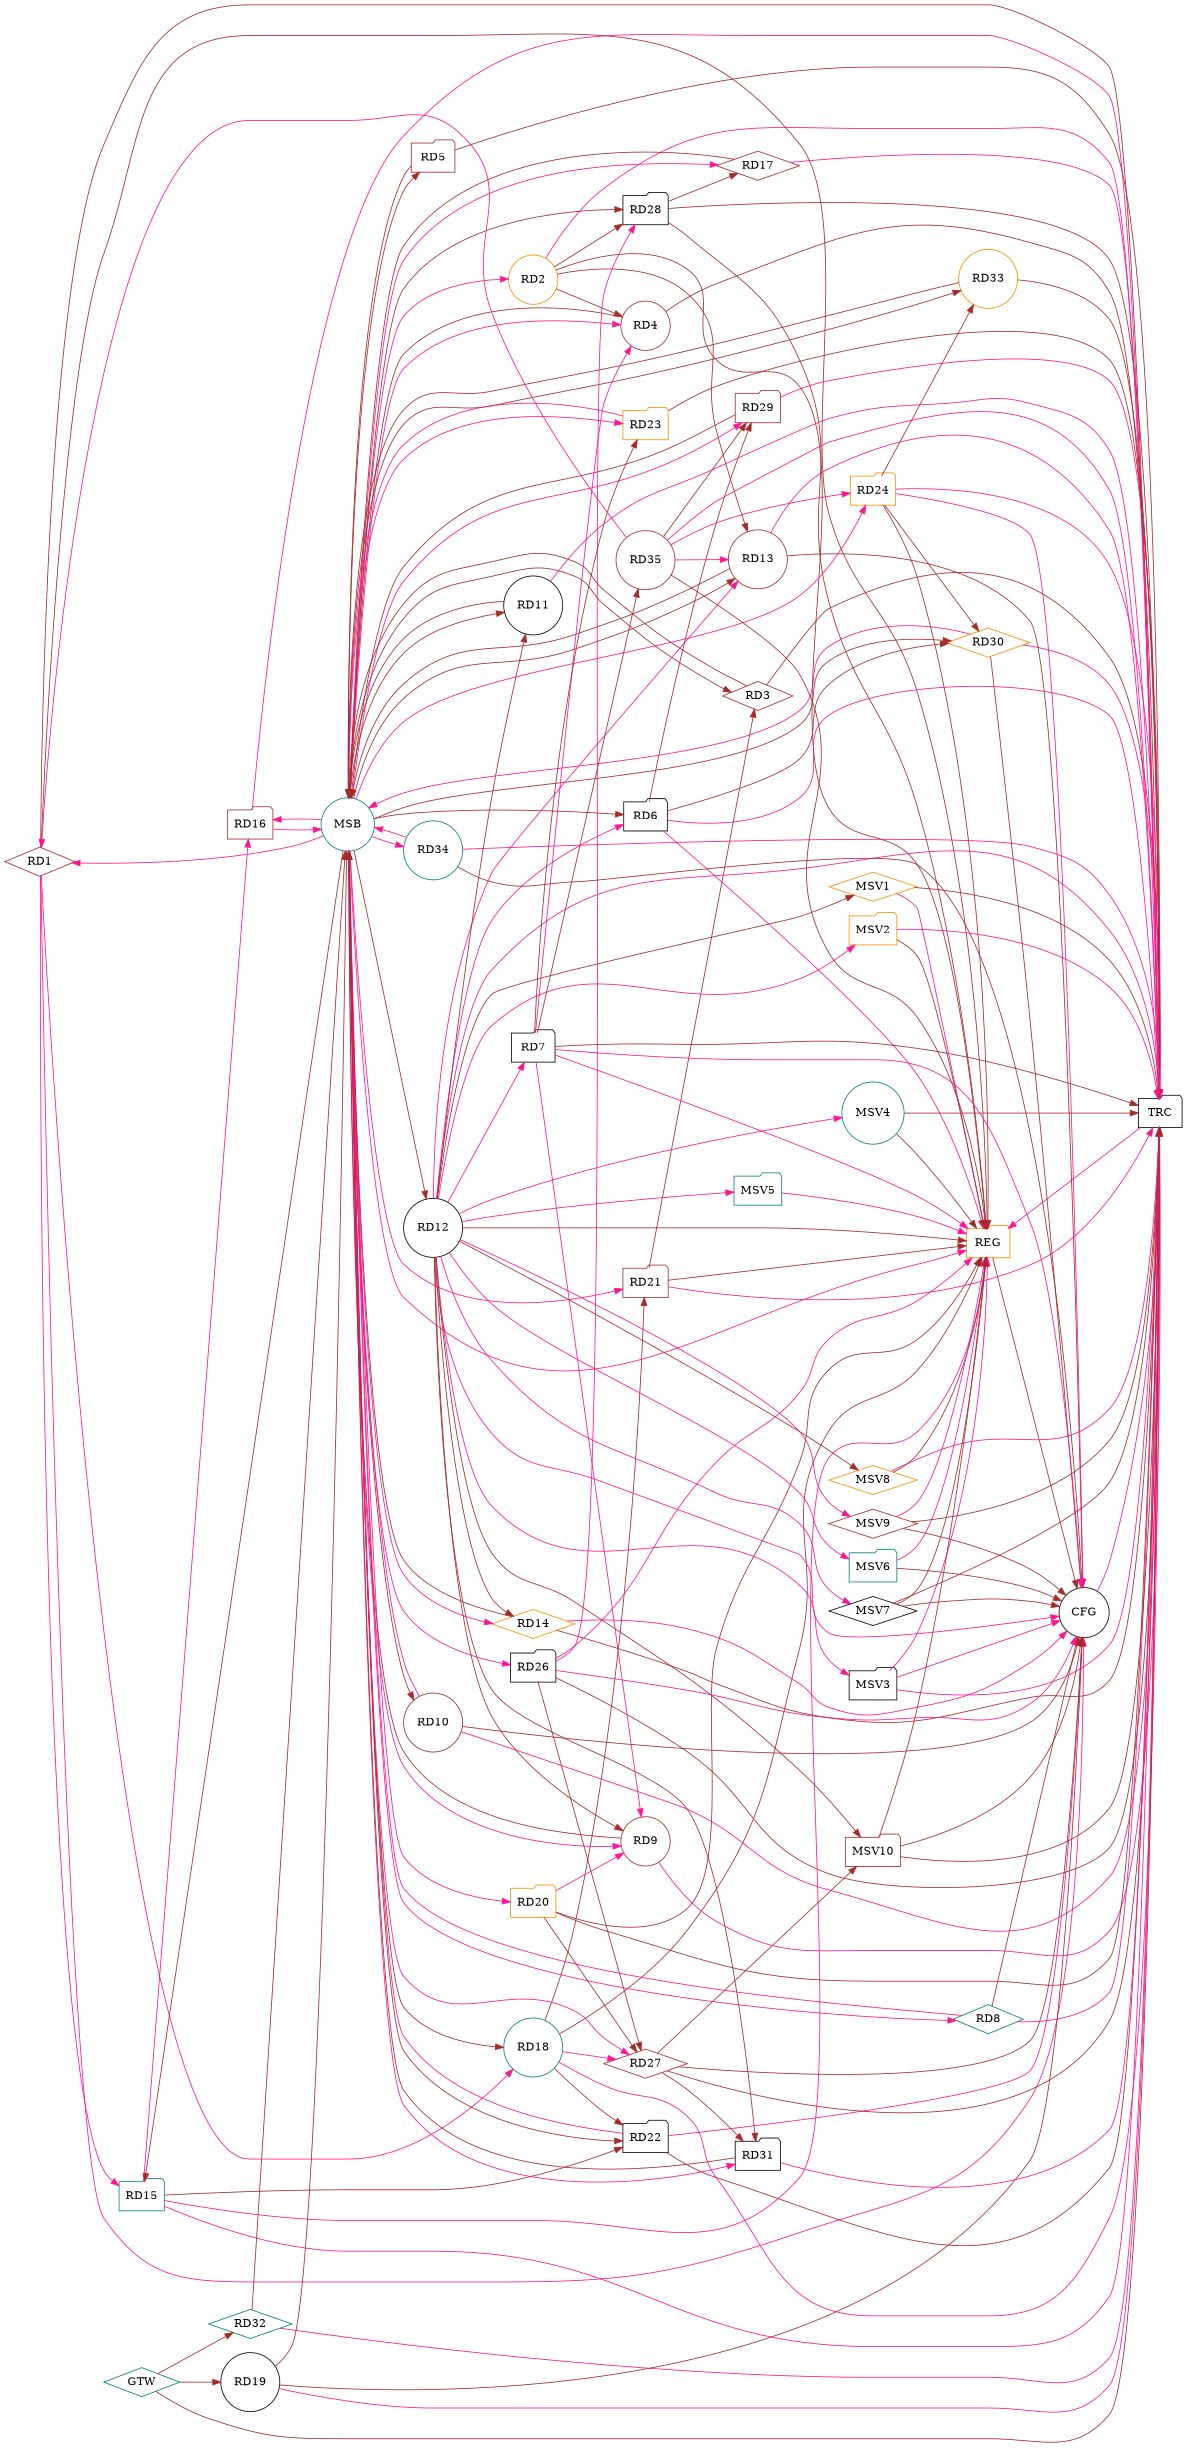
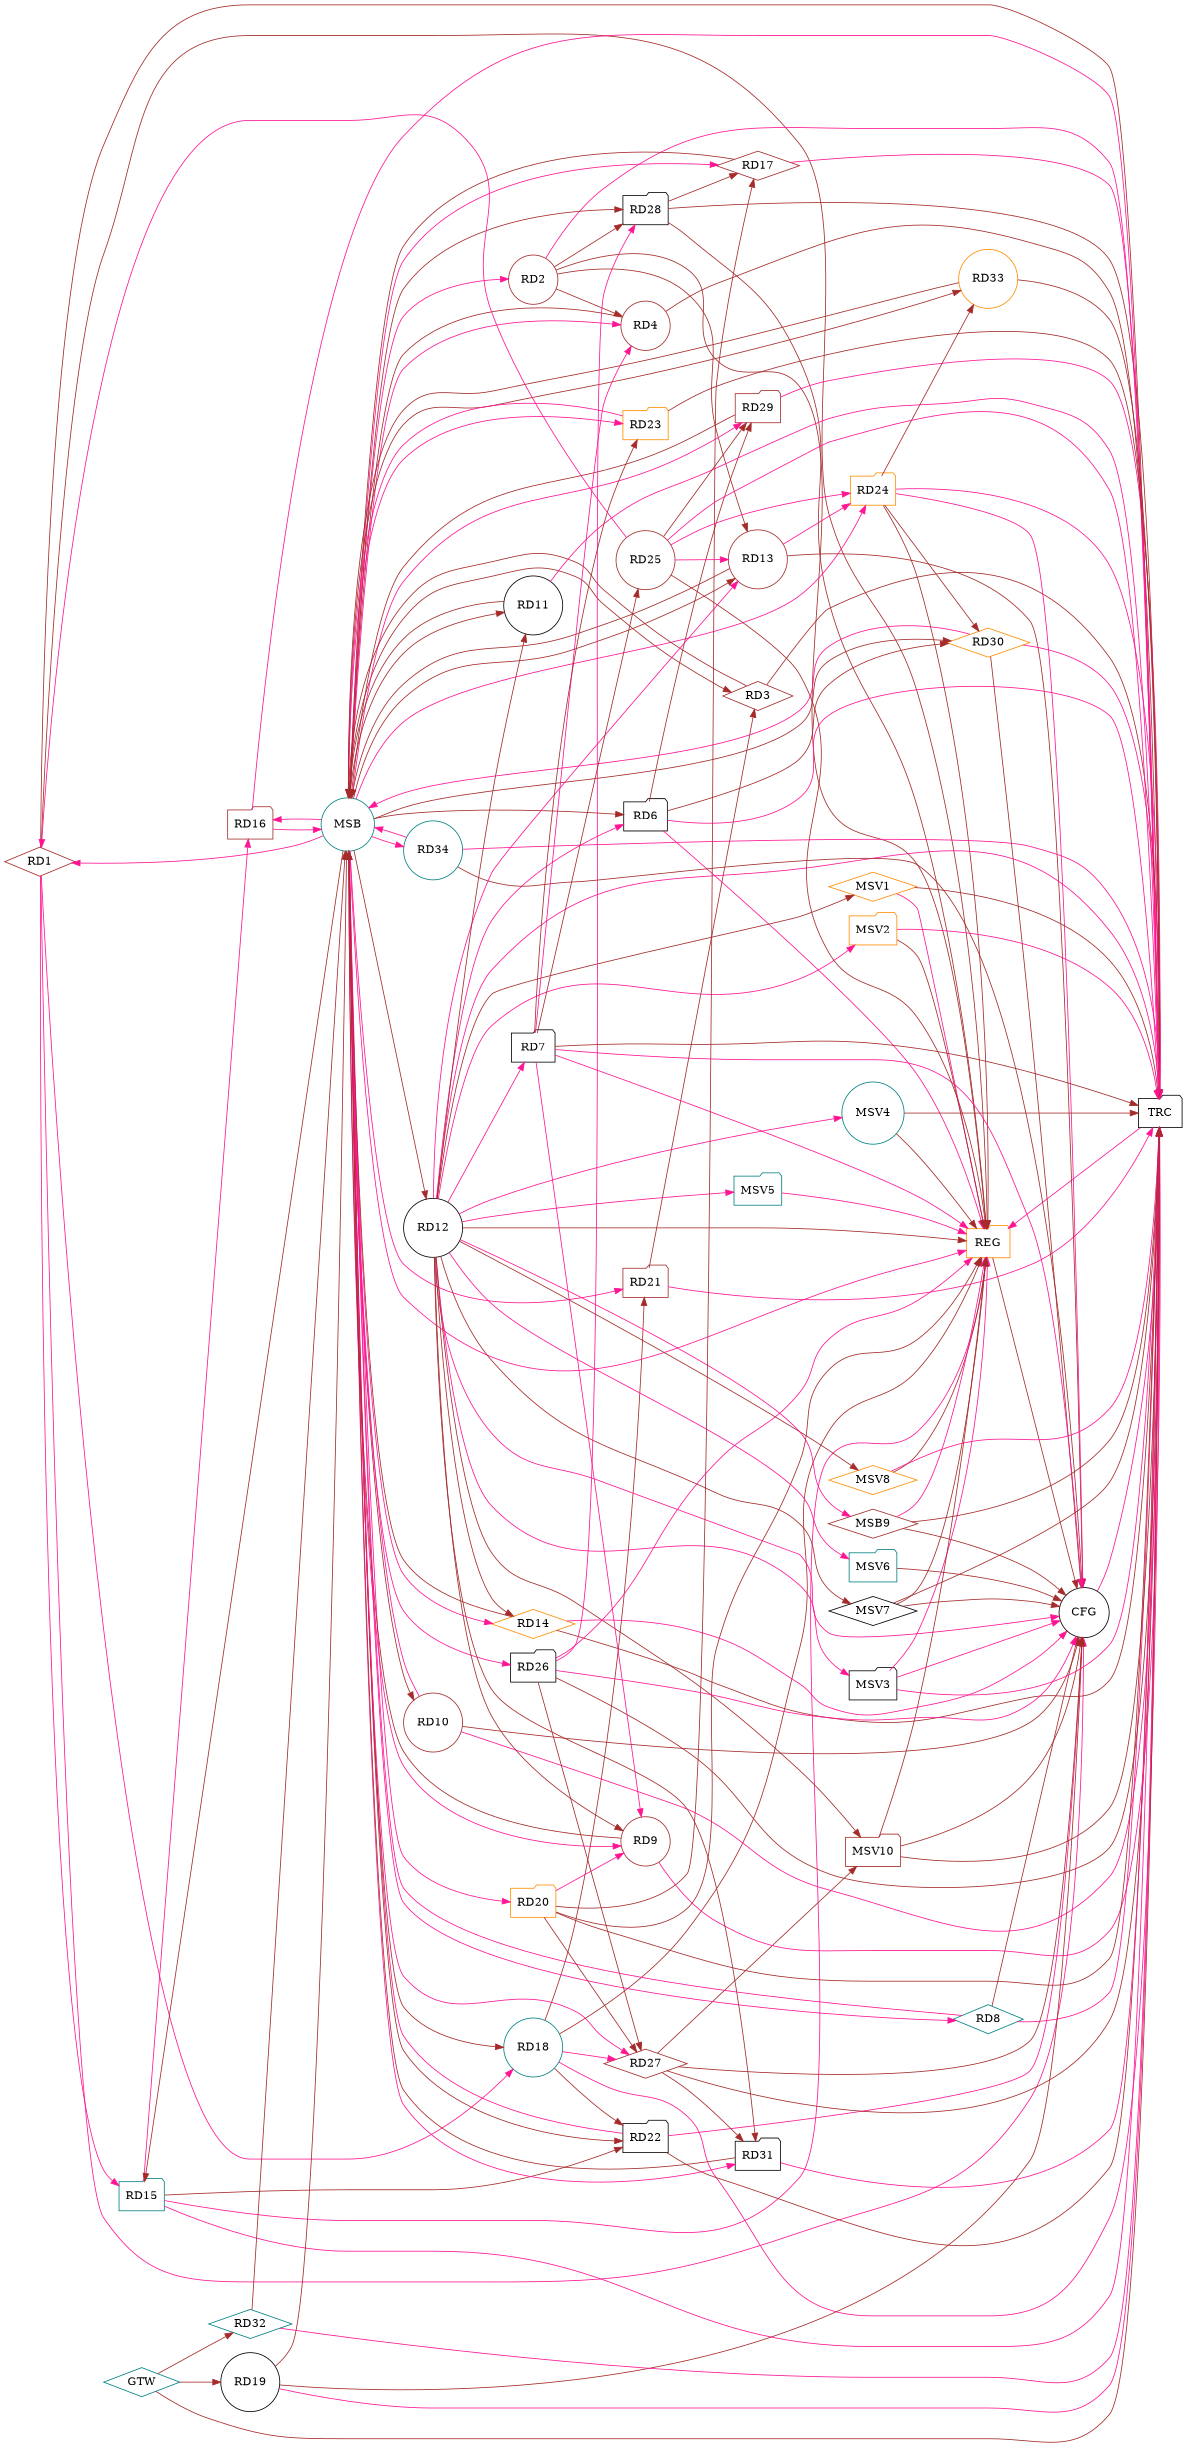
node "RD5": removed
node "RD2": color darkorange -> brown
node "RD35": label "RD35" -> "RD25"
edge "RD13" -> "TRC": now "RD13" -> "RD24"
edge "RD20" -> "RD17": added
edge "RD21" -> "REG": removed
edge "MSV6" -> "REG": removed
edge "RD12" -> "MSV7": color deeppink -> brown
node "MSV9": label "MSV9" -> "MSB9"
